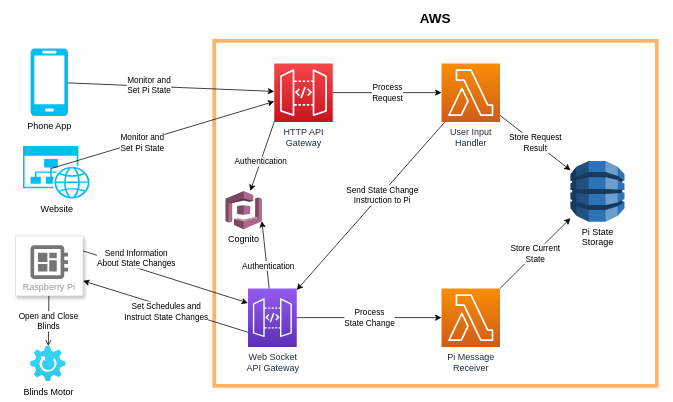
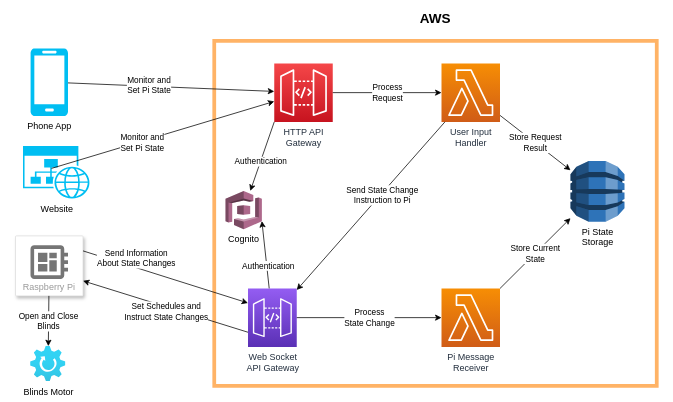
edge "Raspberry Pi" -> "Blinds Motor": arrowhead open -> classic
